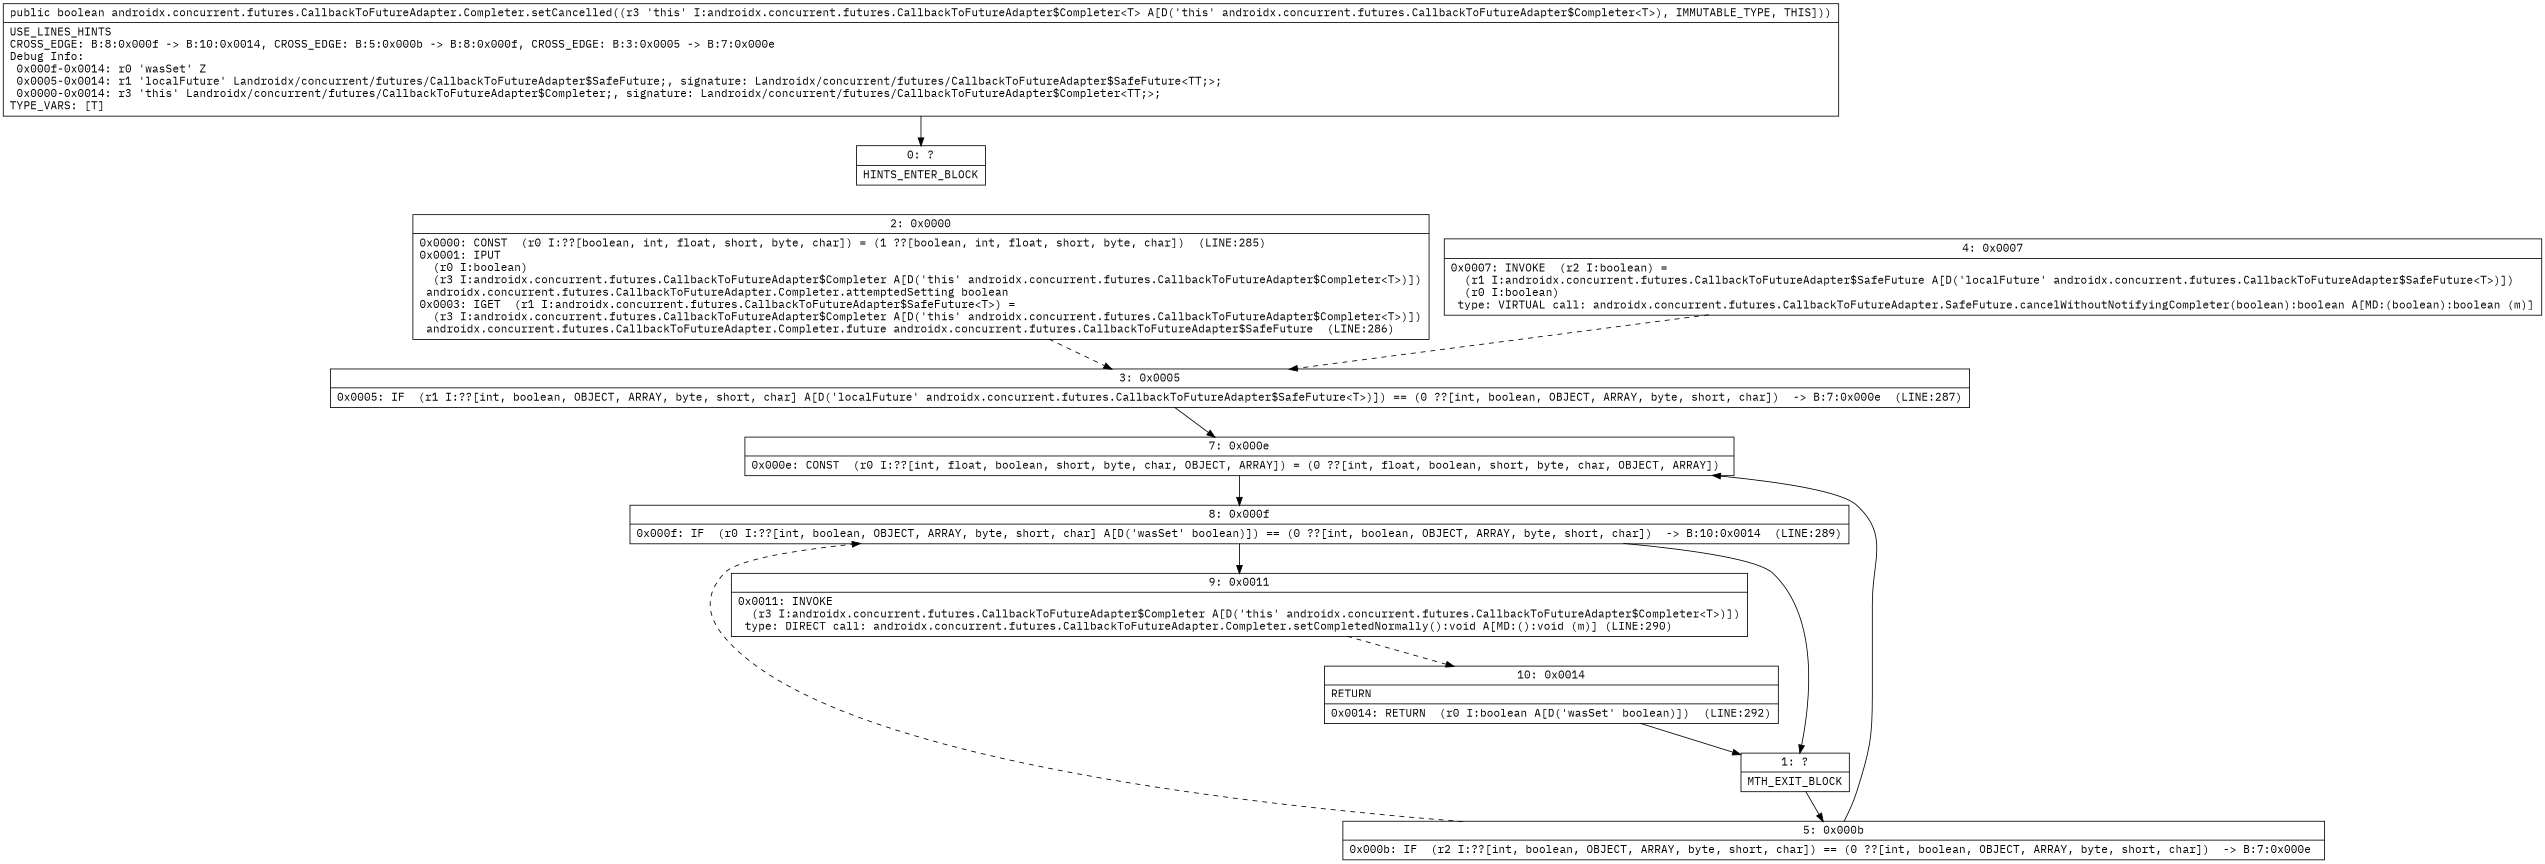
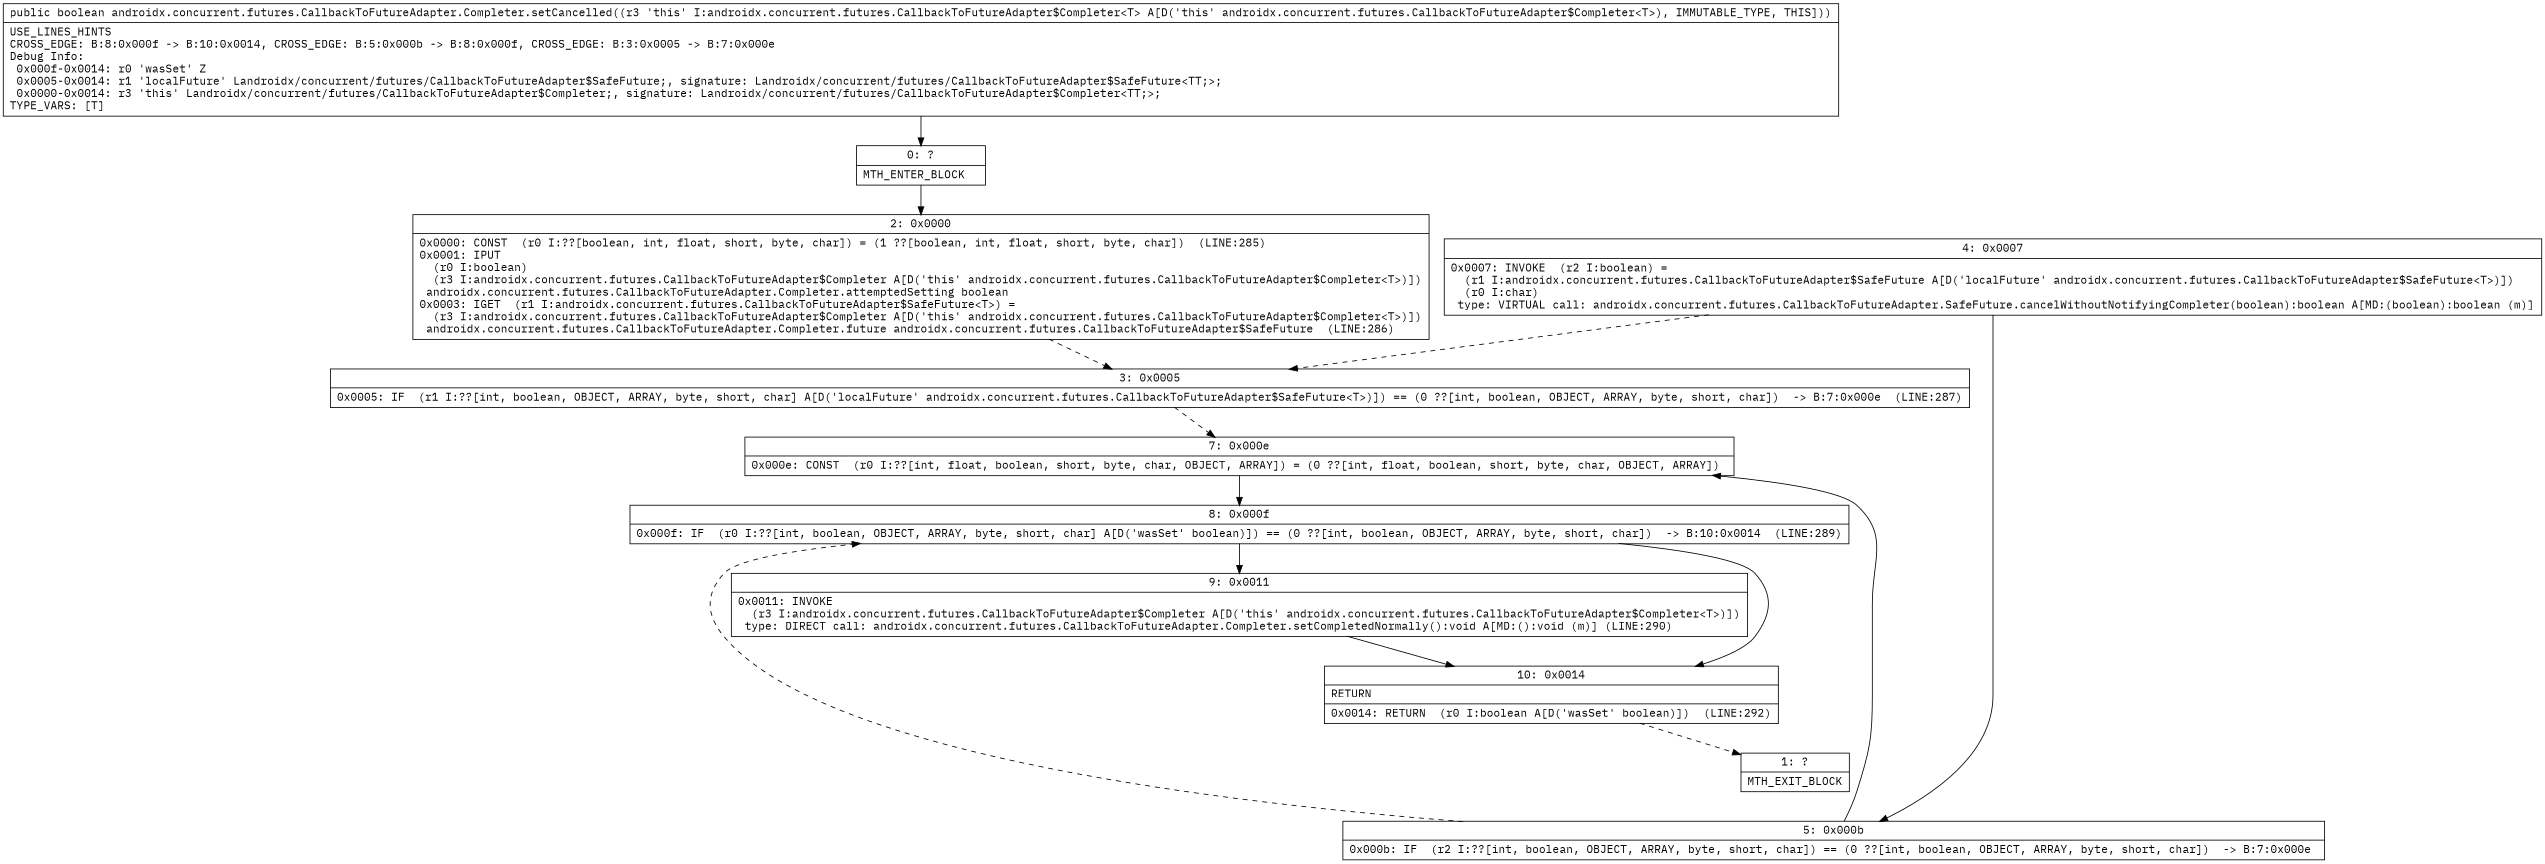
node "0: ?": text "HINTS_ENTER_BLOCK" -> "MTH_ENTER_BLOCK"
edge "0: ?" -> "2: 0x0000": added
node "4: 0x0007": text "(r0 I:boolean)" -> "(r0 I:char)"
edge "3: 0x0005" -> "7: 0x000e": style solid -> dashed
edge "8: 0x000f" -> "1: ?": now "8: 0x000f" -> "10: 0x0014"
edge "9: 0x0011" -> "10: 0x0014": style dashed -> solid
edge "10: 0x0014" -> "1: ?": style solid -> dashed
edge "1: ?" -> "5: 0x000b": now "4: 0x0007" -> "5: 0x000b"
